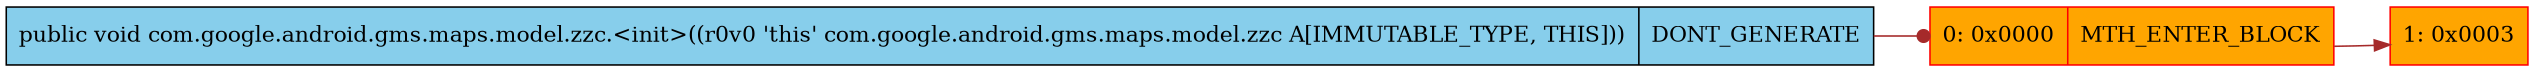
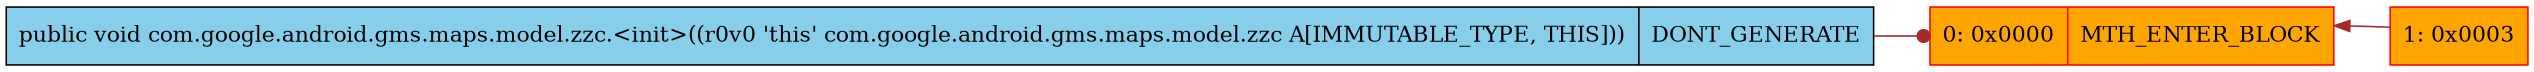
edge "0: 0x0000" -> "1: 0x0003": reversed
